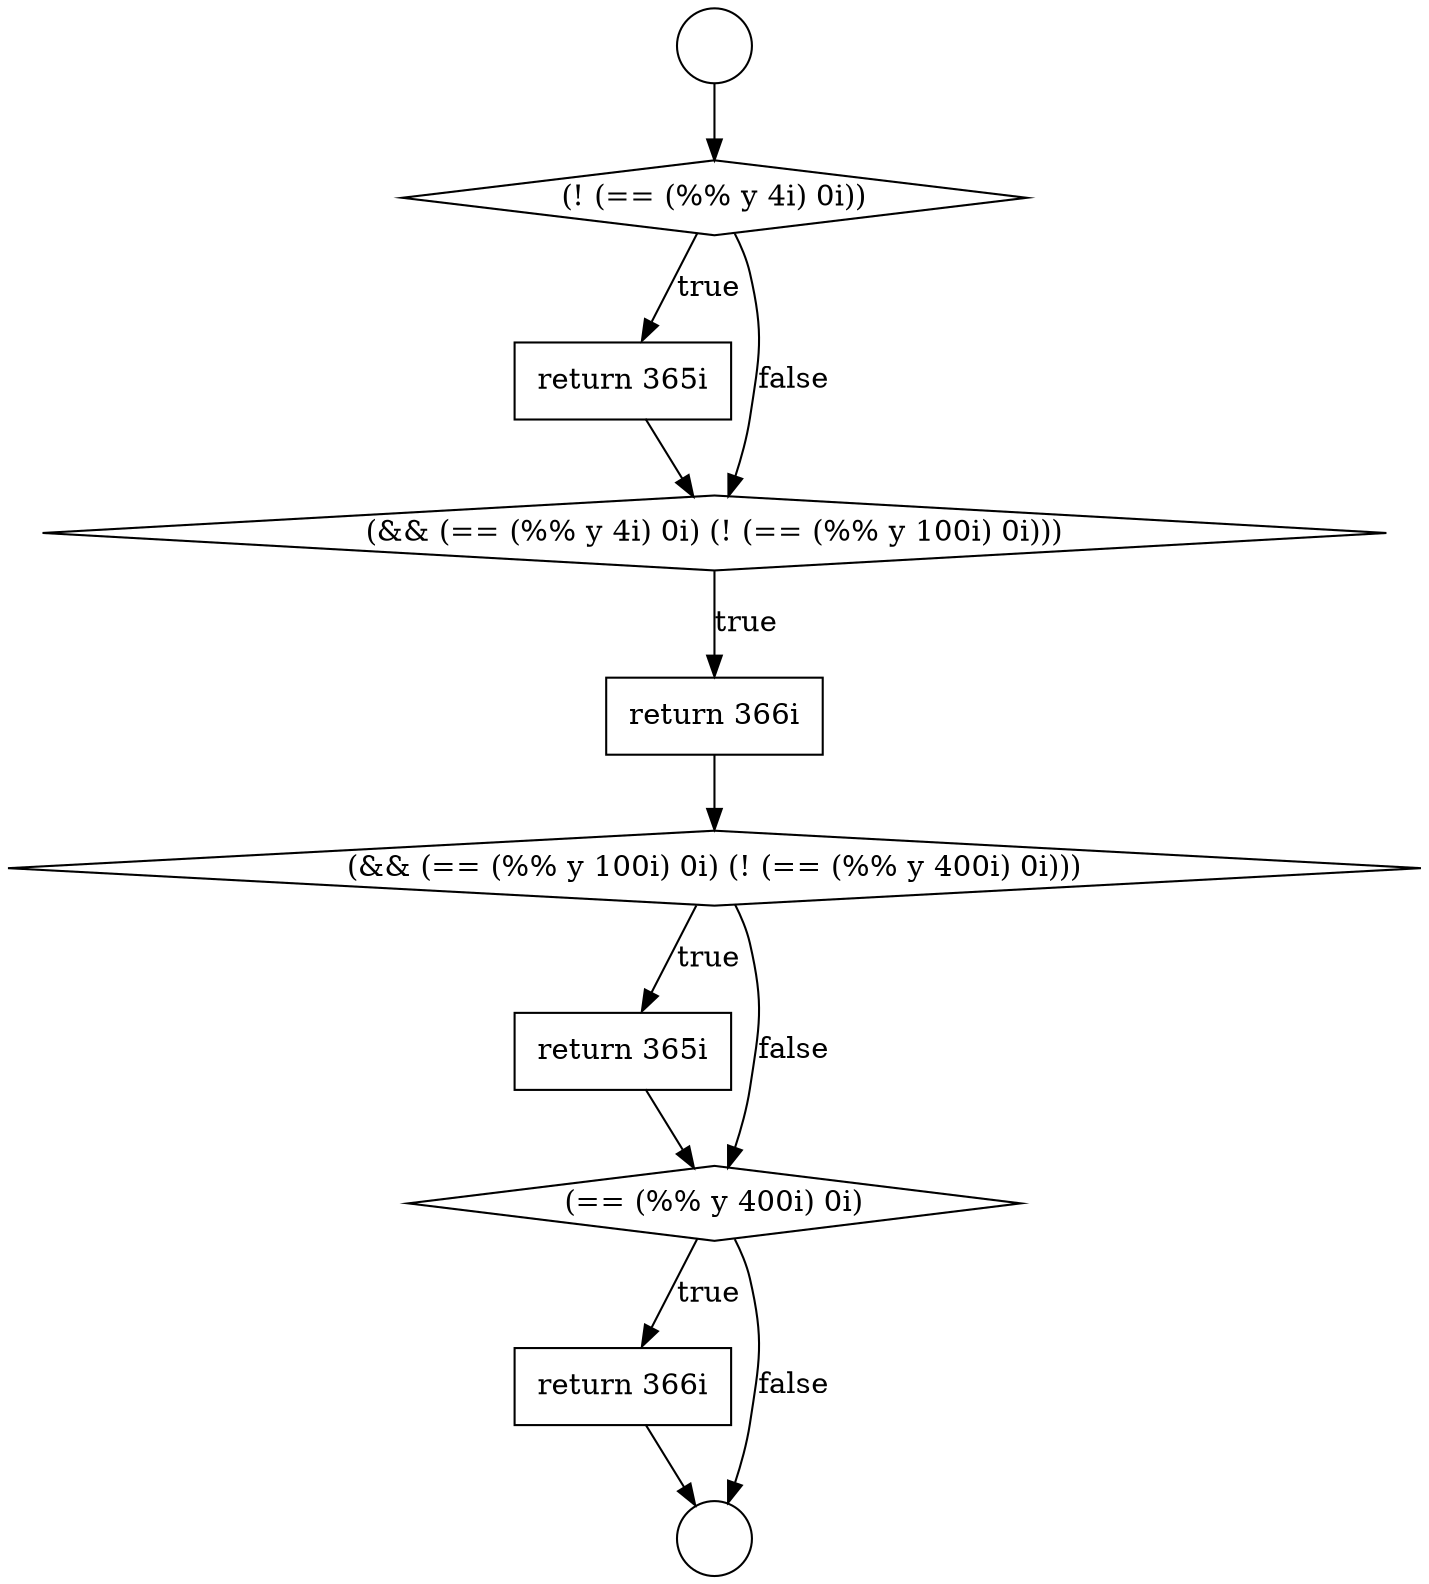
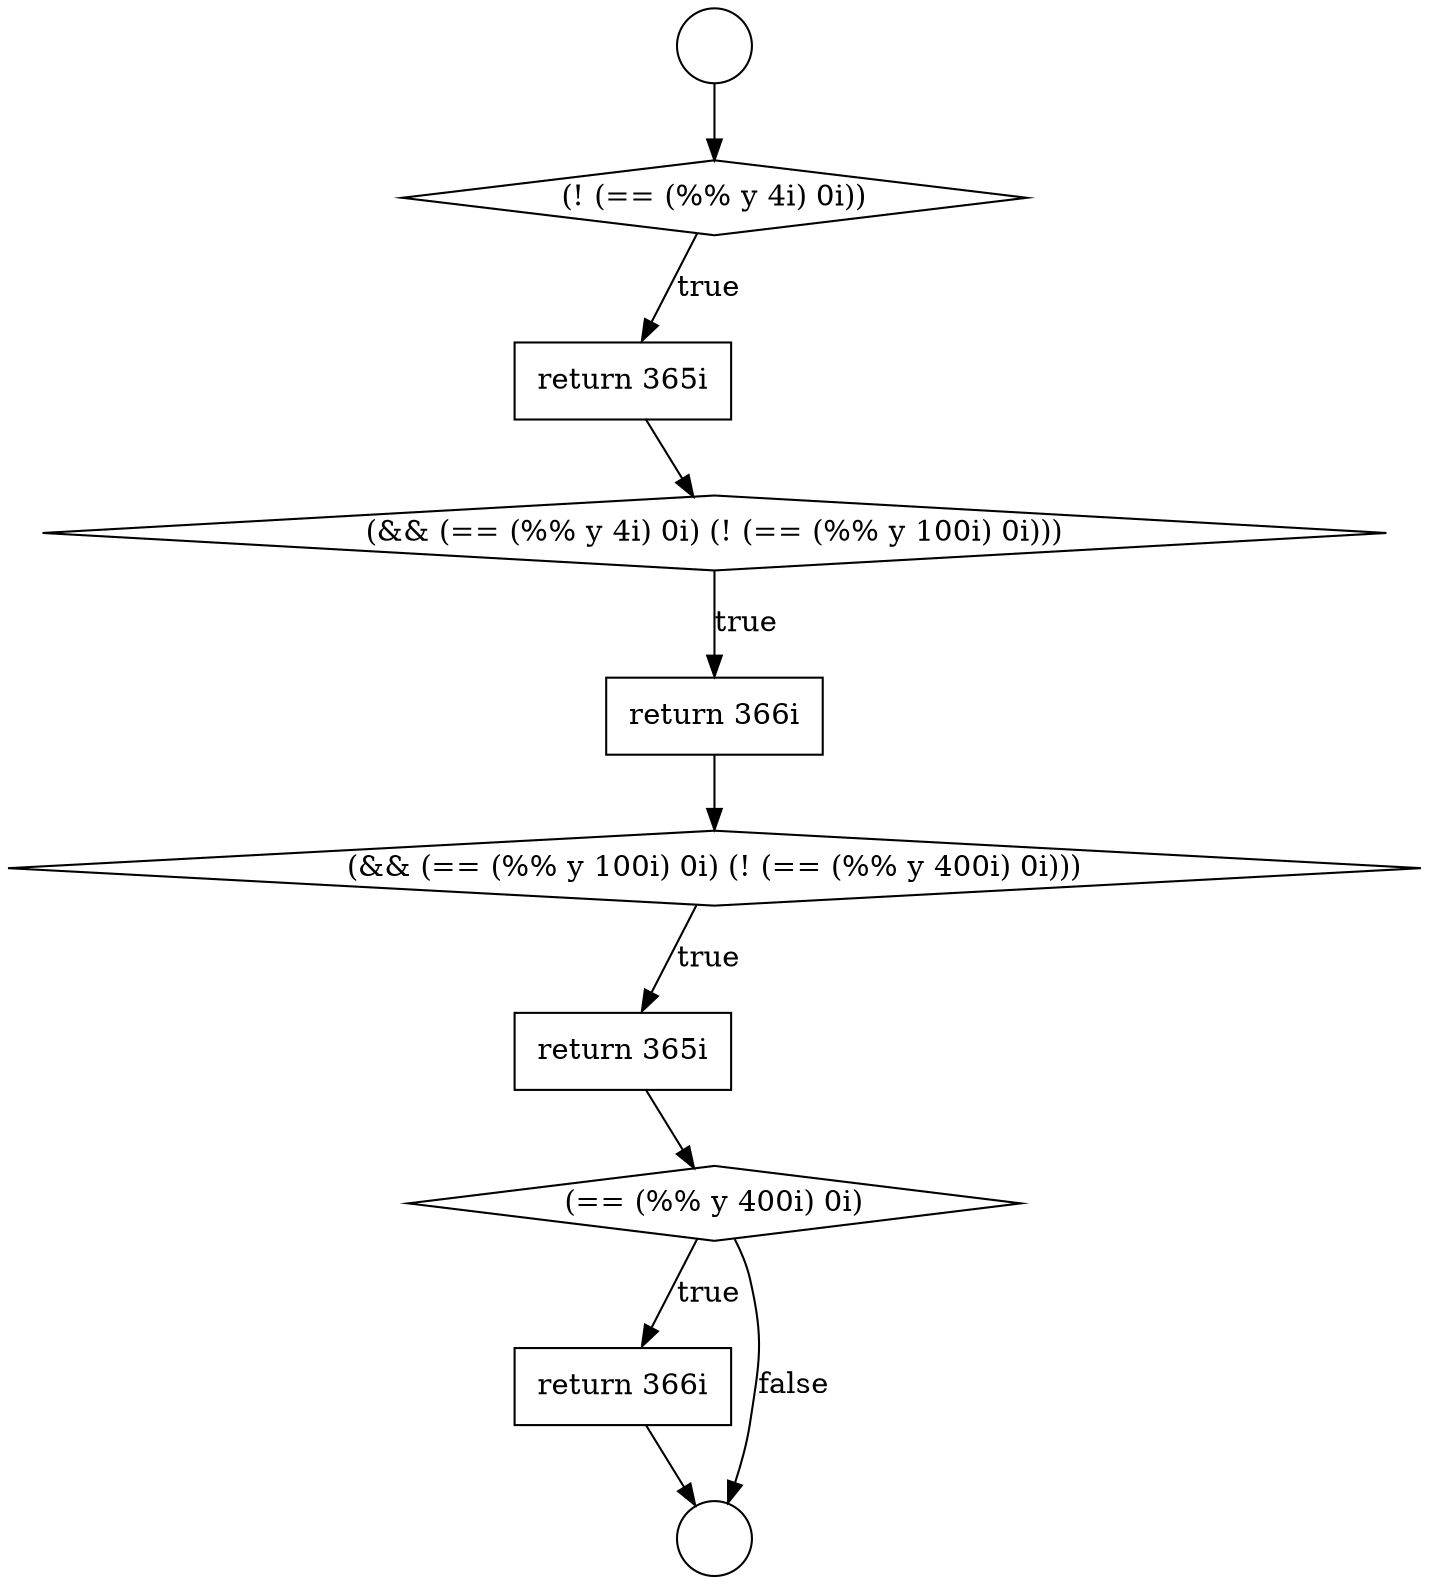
edge "(! (== (%% y 4i) 0i))" -> "(&& (== (%% y 4i) 0i) (! (== (%% y 100i) 0i)))": removed, label "false"
edge "(&& (== (%% y 100i) 0i) (! (== (%% y 400i) 0i)))" -> "(== (%% y 400i) 0i)": removed, label "false"
